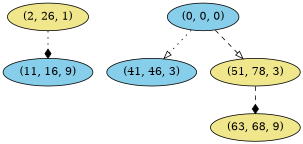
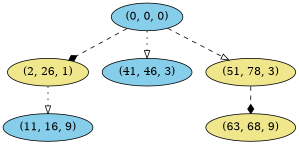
edge "(2, 26, 1)" -> "(11, 16, 9)": arrowhead diamond -> onormal
edge "(0, 0, 0)" -> "(2, 26, 1)": added
